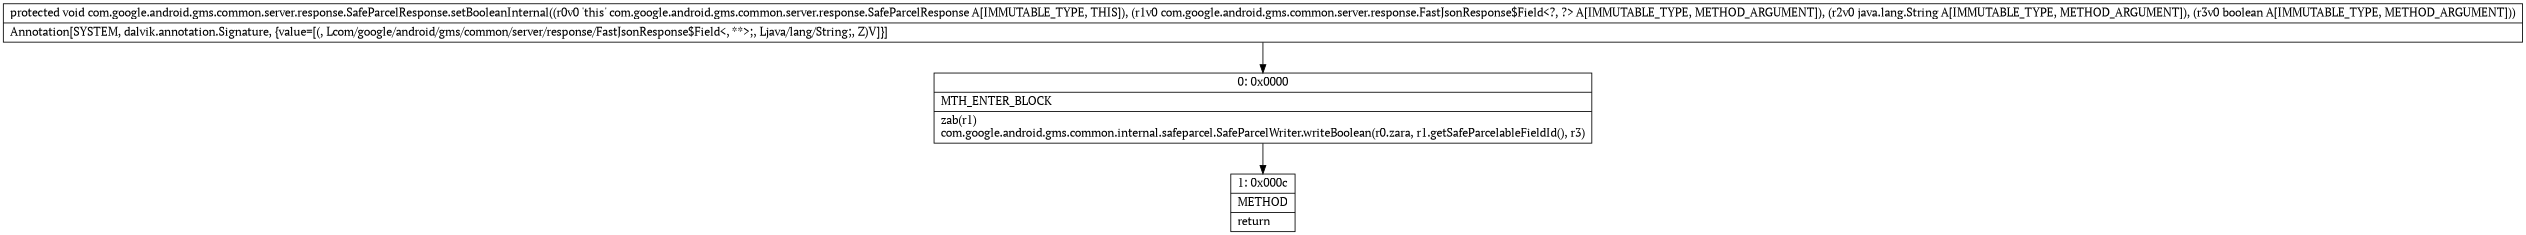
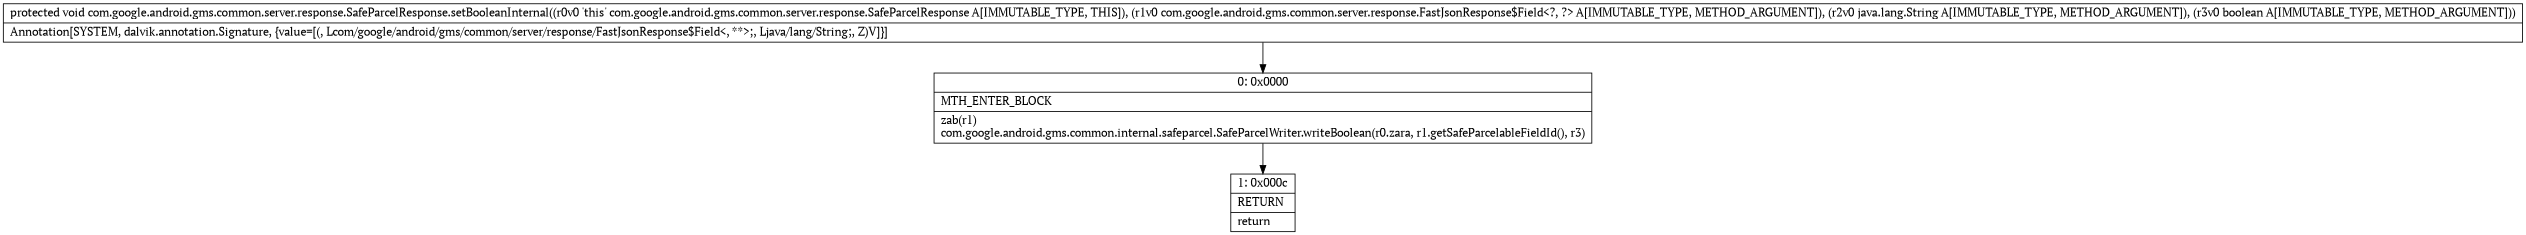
node "1: 0x000c": text "METHOD" -> "RETURN"
